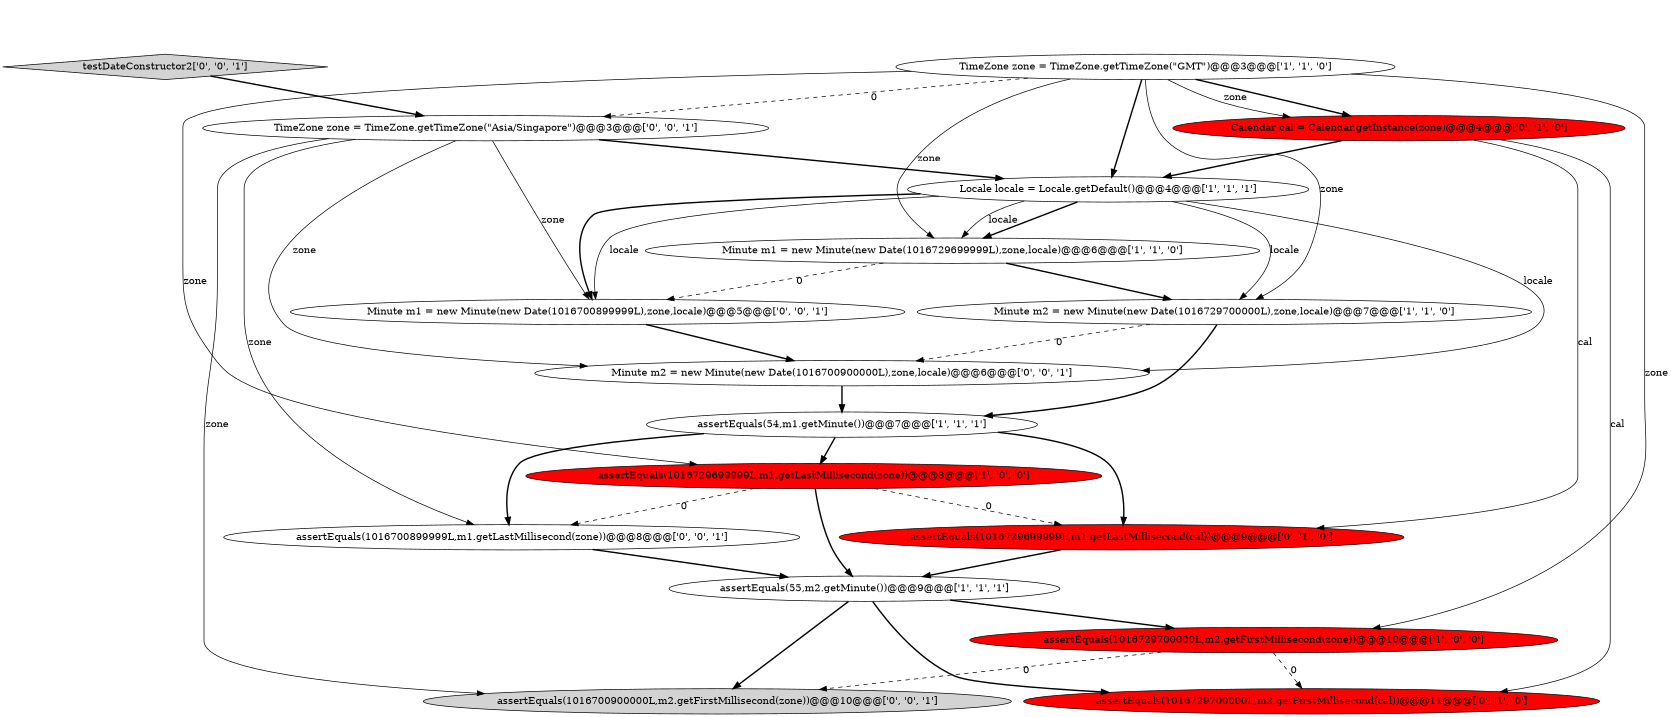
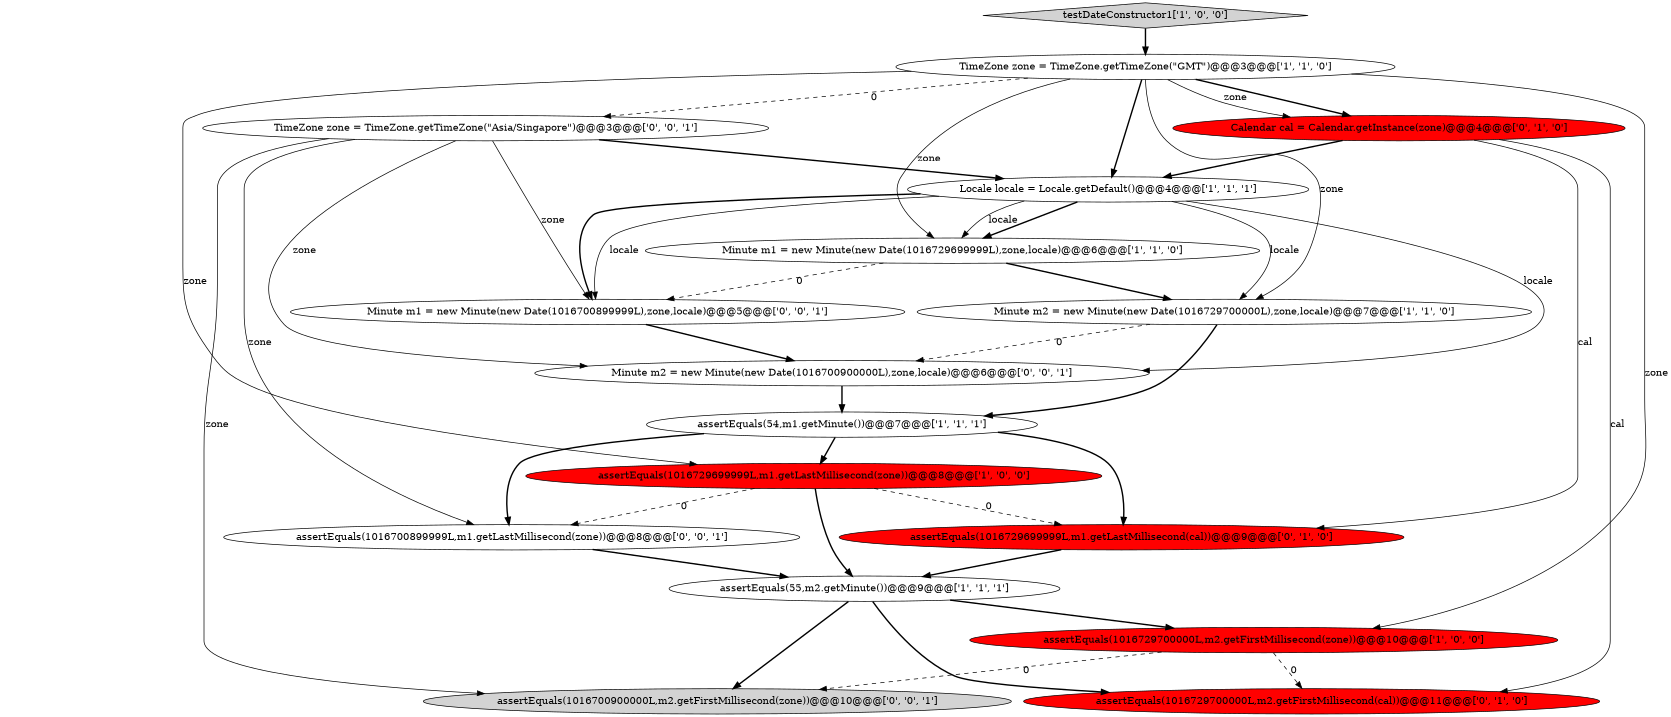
node "testDateConstructor1['1', '0', '0']": added
node "testDateConstructor2['0', '0', '1']": removed
